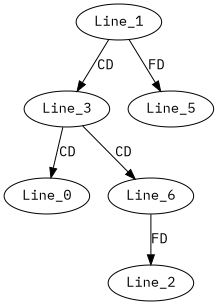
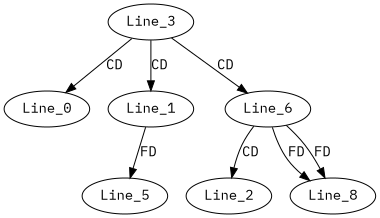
edge "Line_1" -> "Line_3": reversed
node "Line_8": added
edge "Line_6" -> "Line_2": label "FD" -> "CD"
